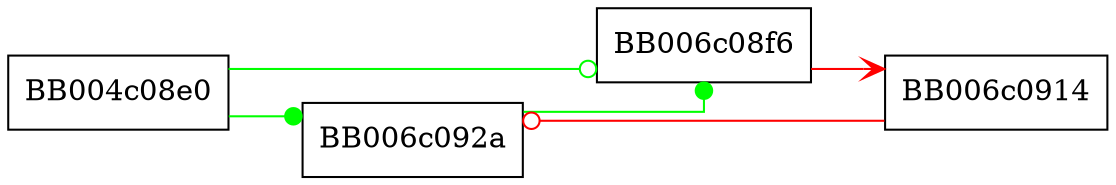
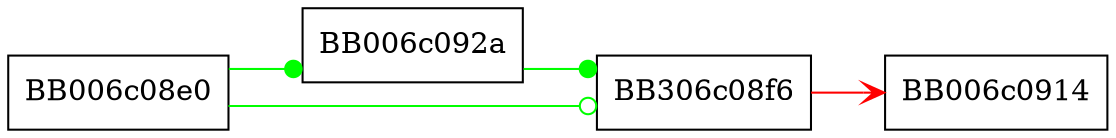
node "BB006c08f6": label "BB006c08f6" -> "BB306c08f6"
node "BB004c08e0": label "BB004c08e0" -> "BB006c08e0"
edge "BB006c0914" -> "BB006c092a": removed
